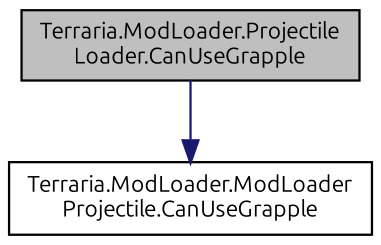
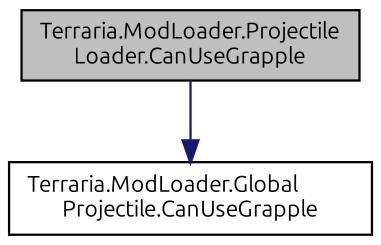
node "Terraria.ModLoader.ModLoader Projectile.CanUseGrapple": label "Terraria.ModLoader.ModLoader Projectile.CanUseGrapple" -> "Terraria.ModLoader.Global Projectile.CanUseGrapple"
